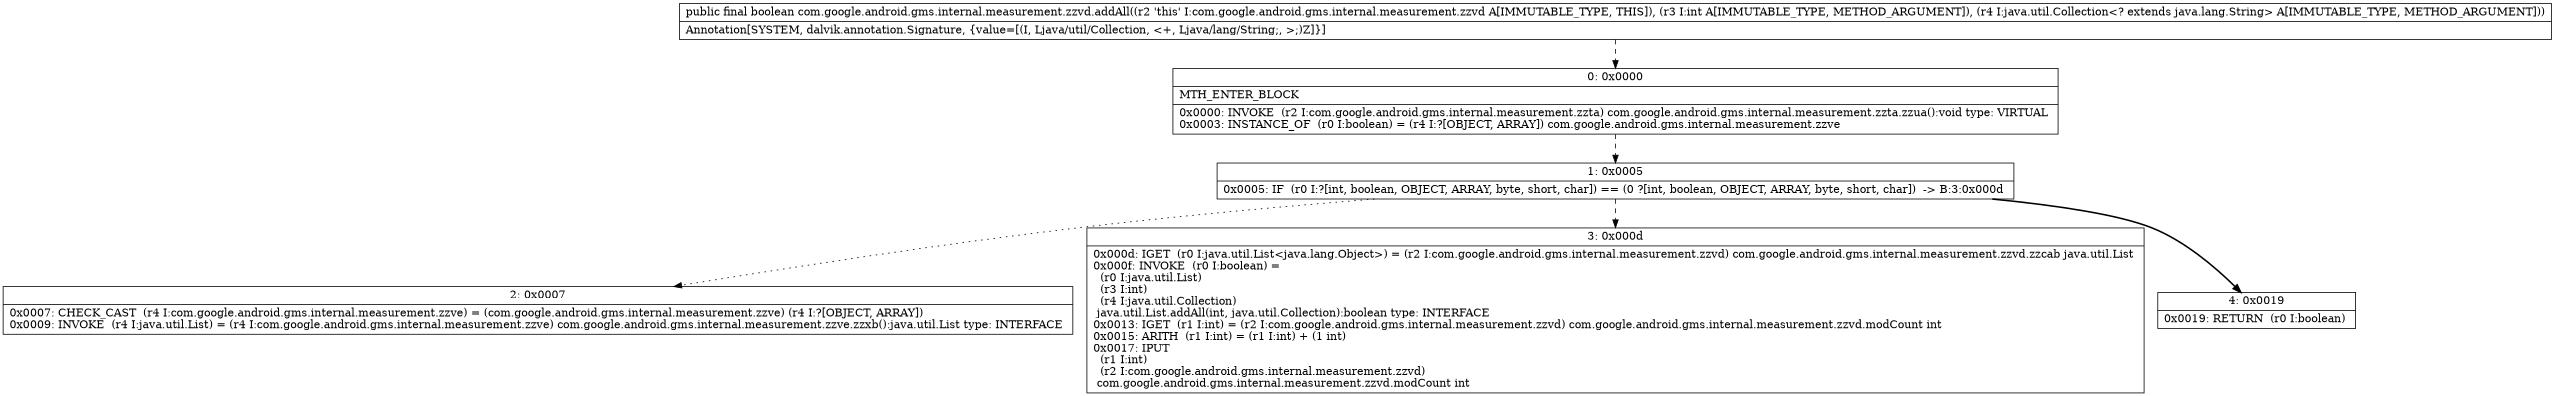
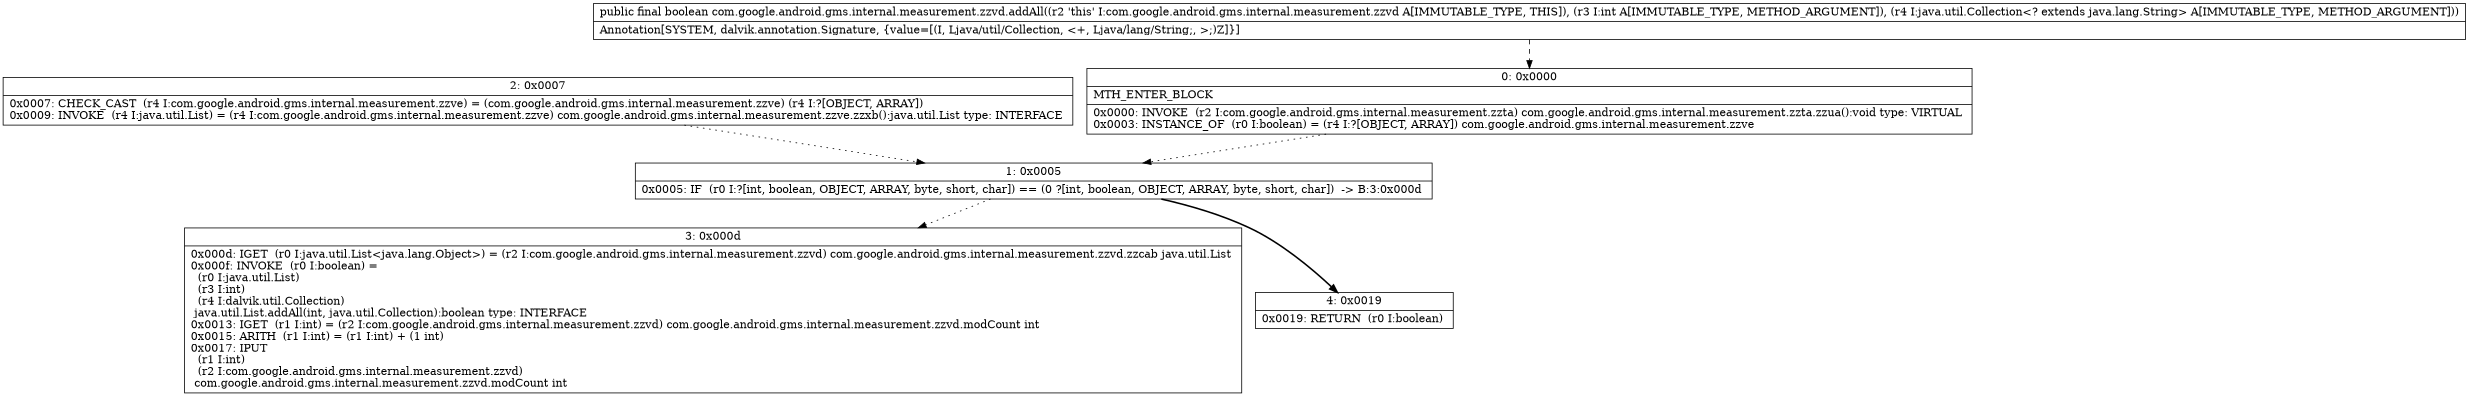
edge "0: 0x0000" -> "1: 0x0005": style dashed -> dotted
edge "1: 0x0005" -> "3: 0x000d": style dashed -> dotted
edge "1: 0x0005" -> "2: 0x0007": reversed
node "3: 0x000d": text "(r4 I:java.util.Collection)" -> "(r4 I:dalvik.util.Collection)"
